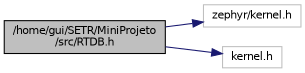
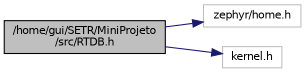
node "zephyr/kernel.h": label "zephyr/kernel.h" -> "zephyr/home.h"
